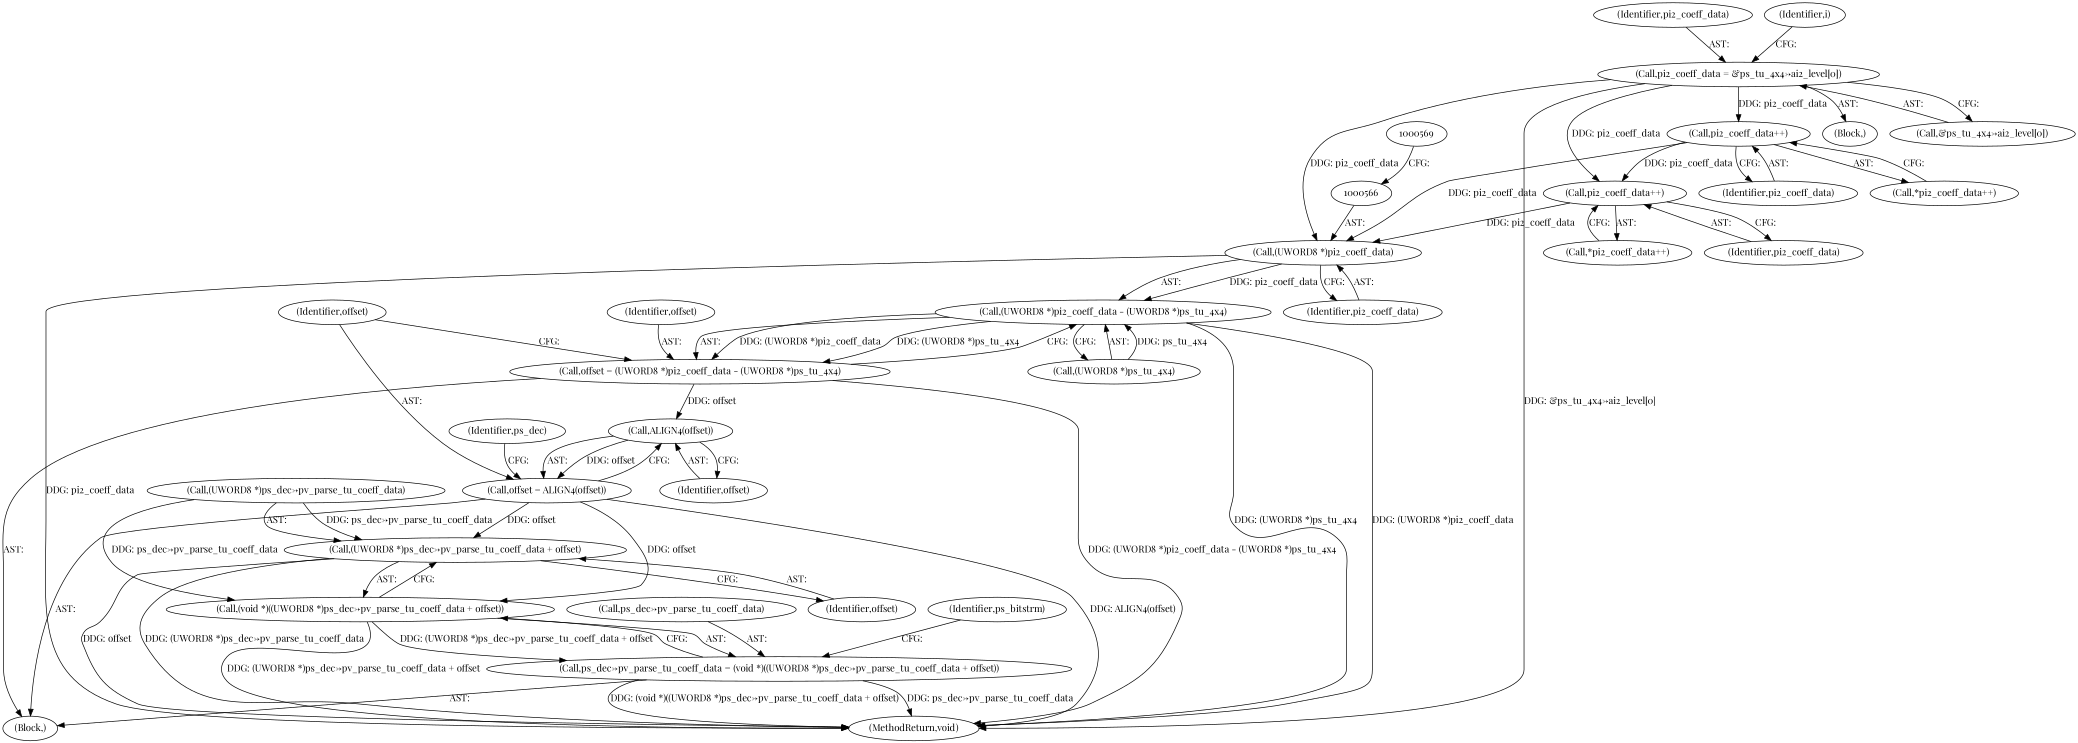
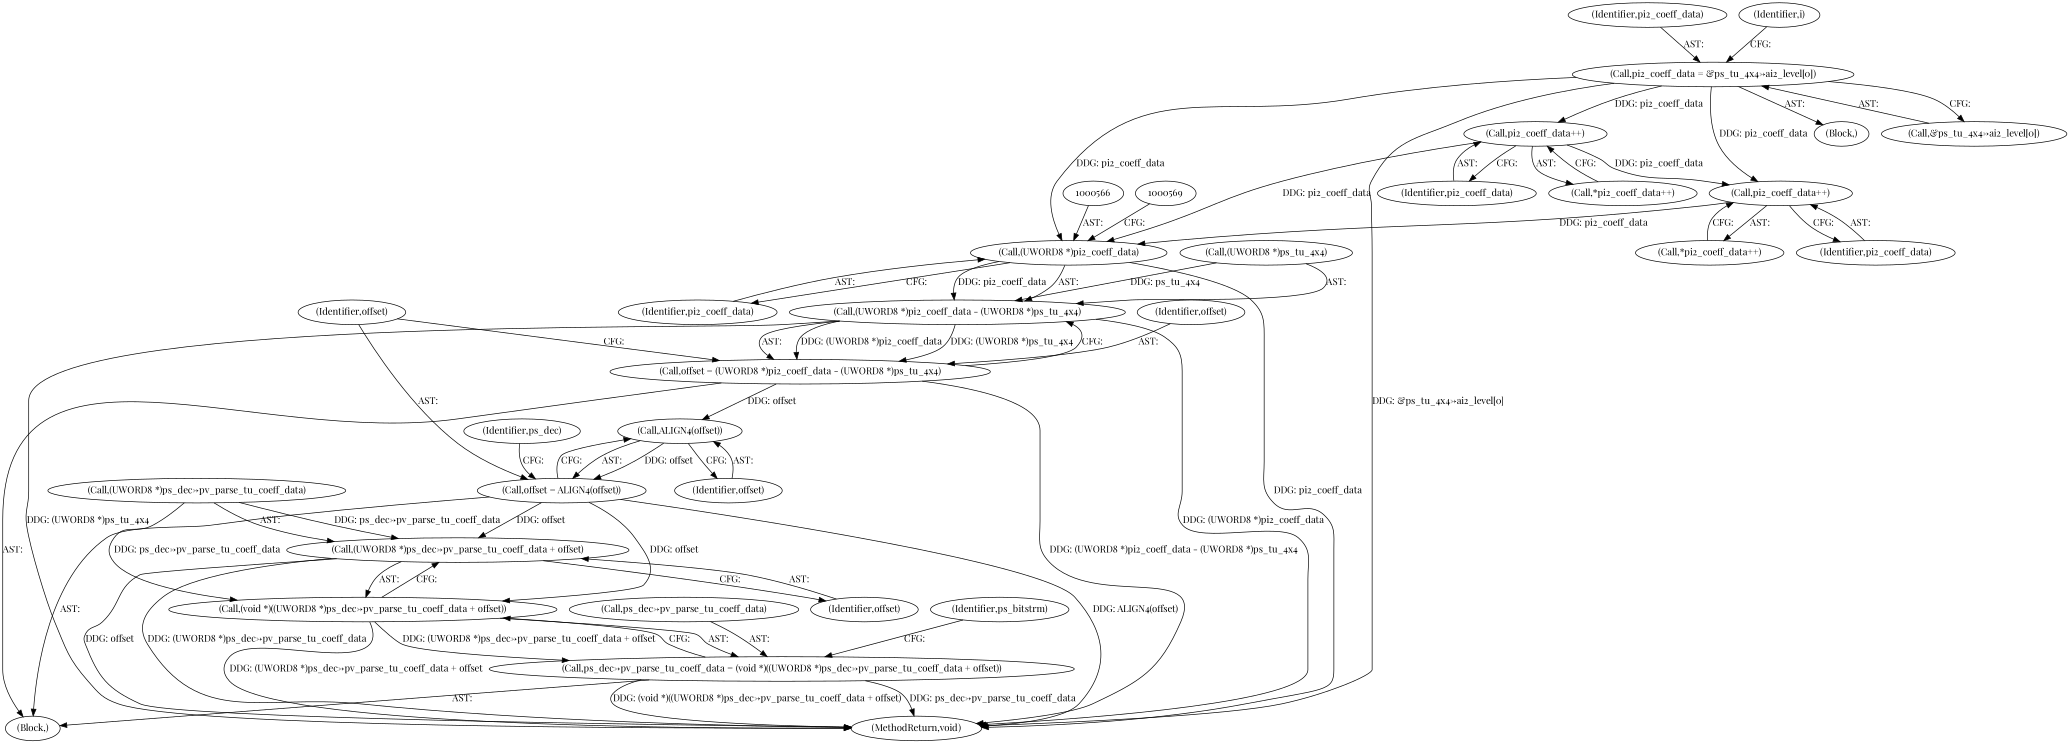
edge "1000569" -> "1000566": now "1000569" -> "(Call,(UWORD8 *)pi2_coeff_data)"
edge "(Call,(UWORD8 *)pi2_coeff_data - (UWORD8 *)ps_tu_4x4)" -> "(Call,(UWORD8 *)ps_tu_4x4)": removed, label "CFG:"
